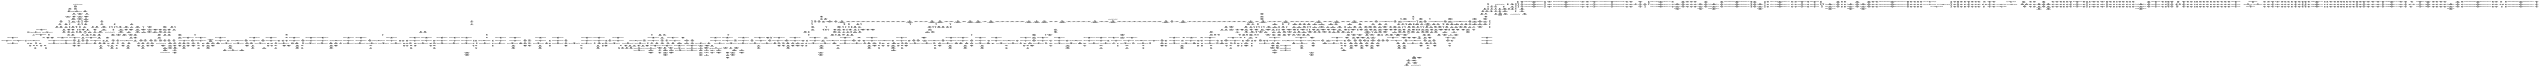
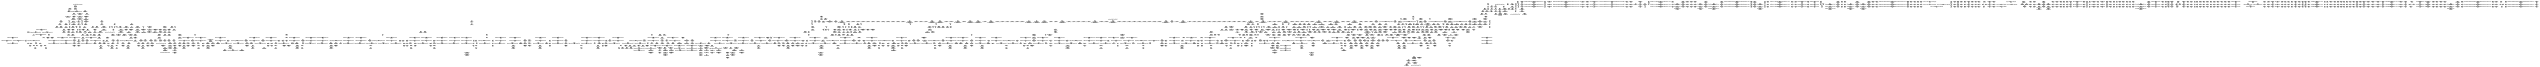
node "CE0x57bed60": added
